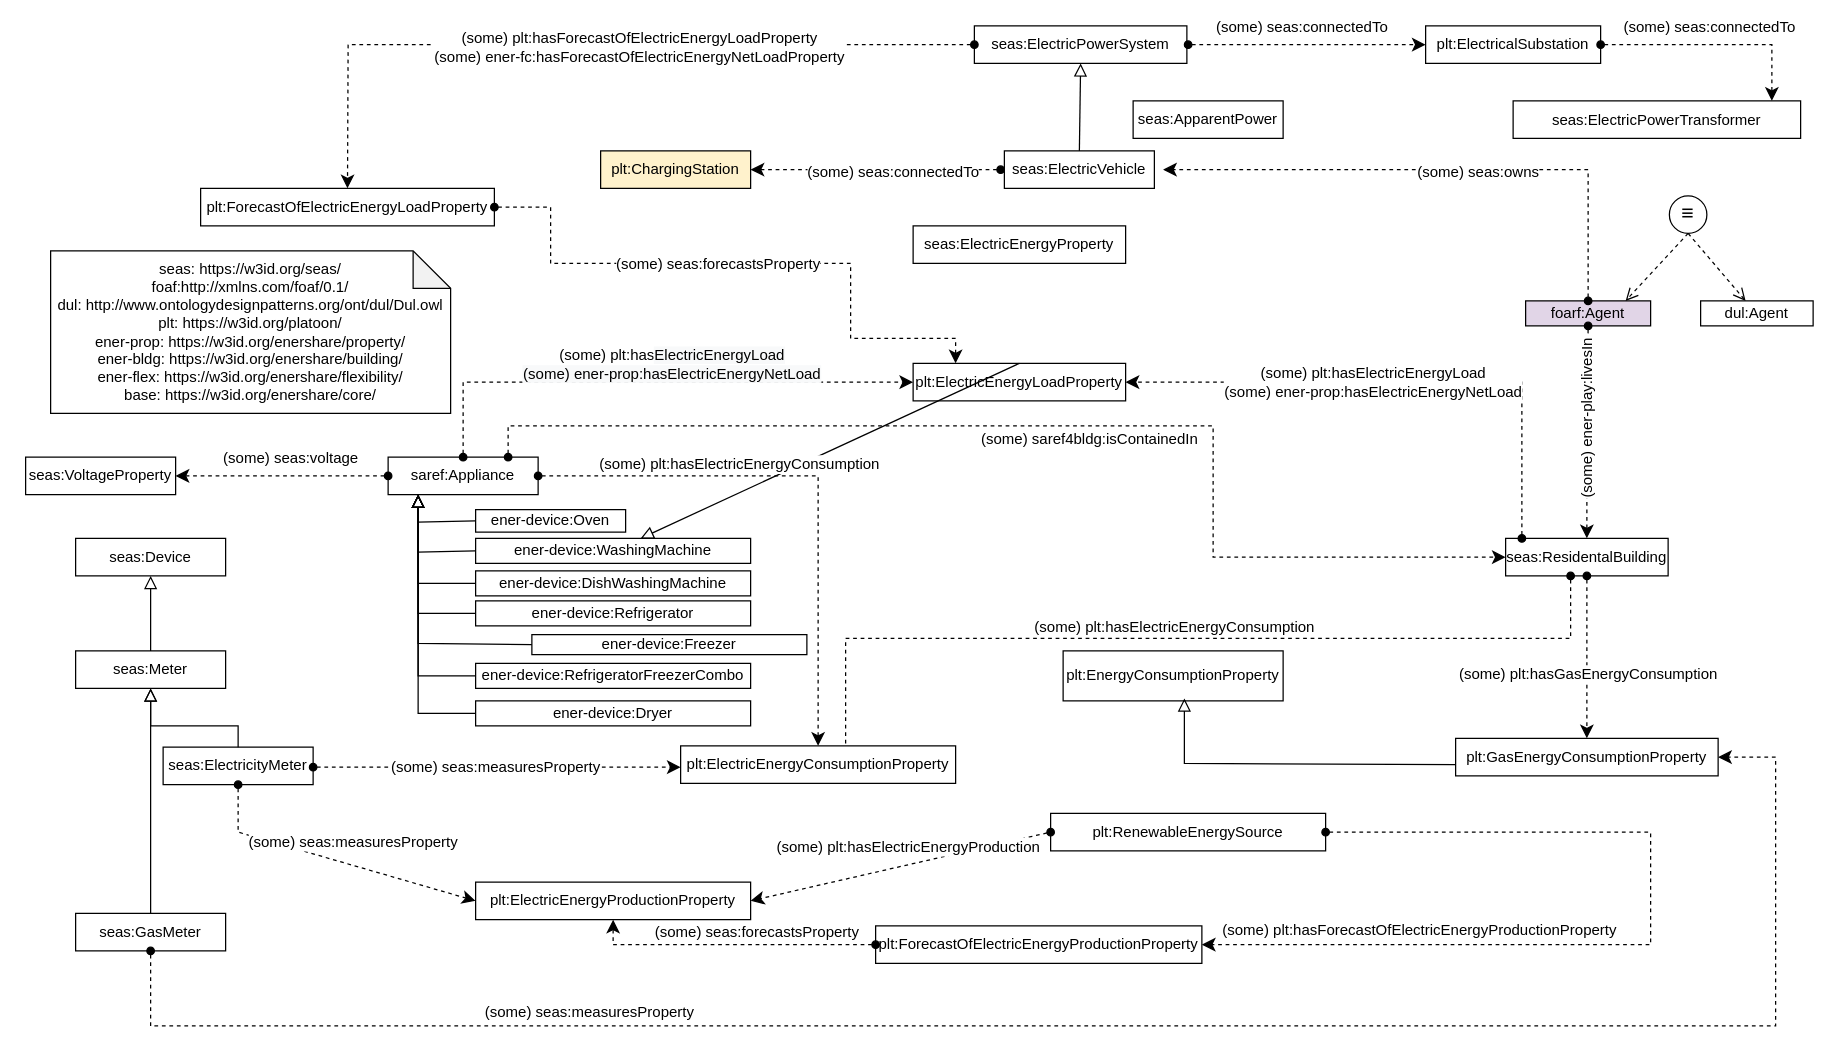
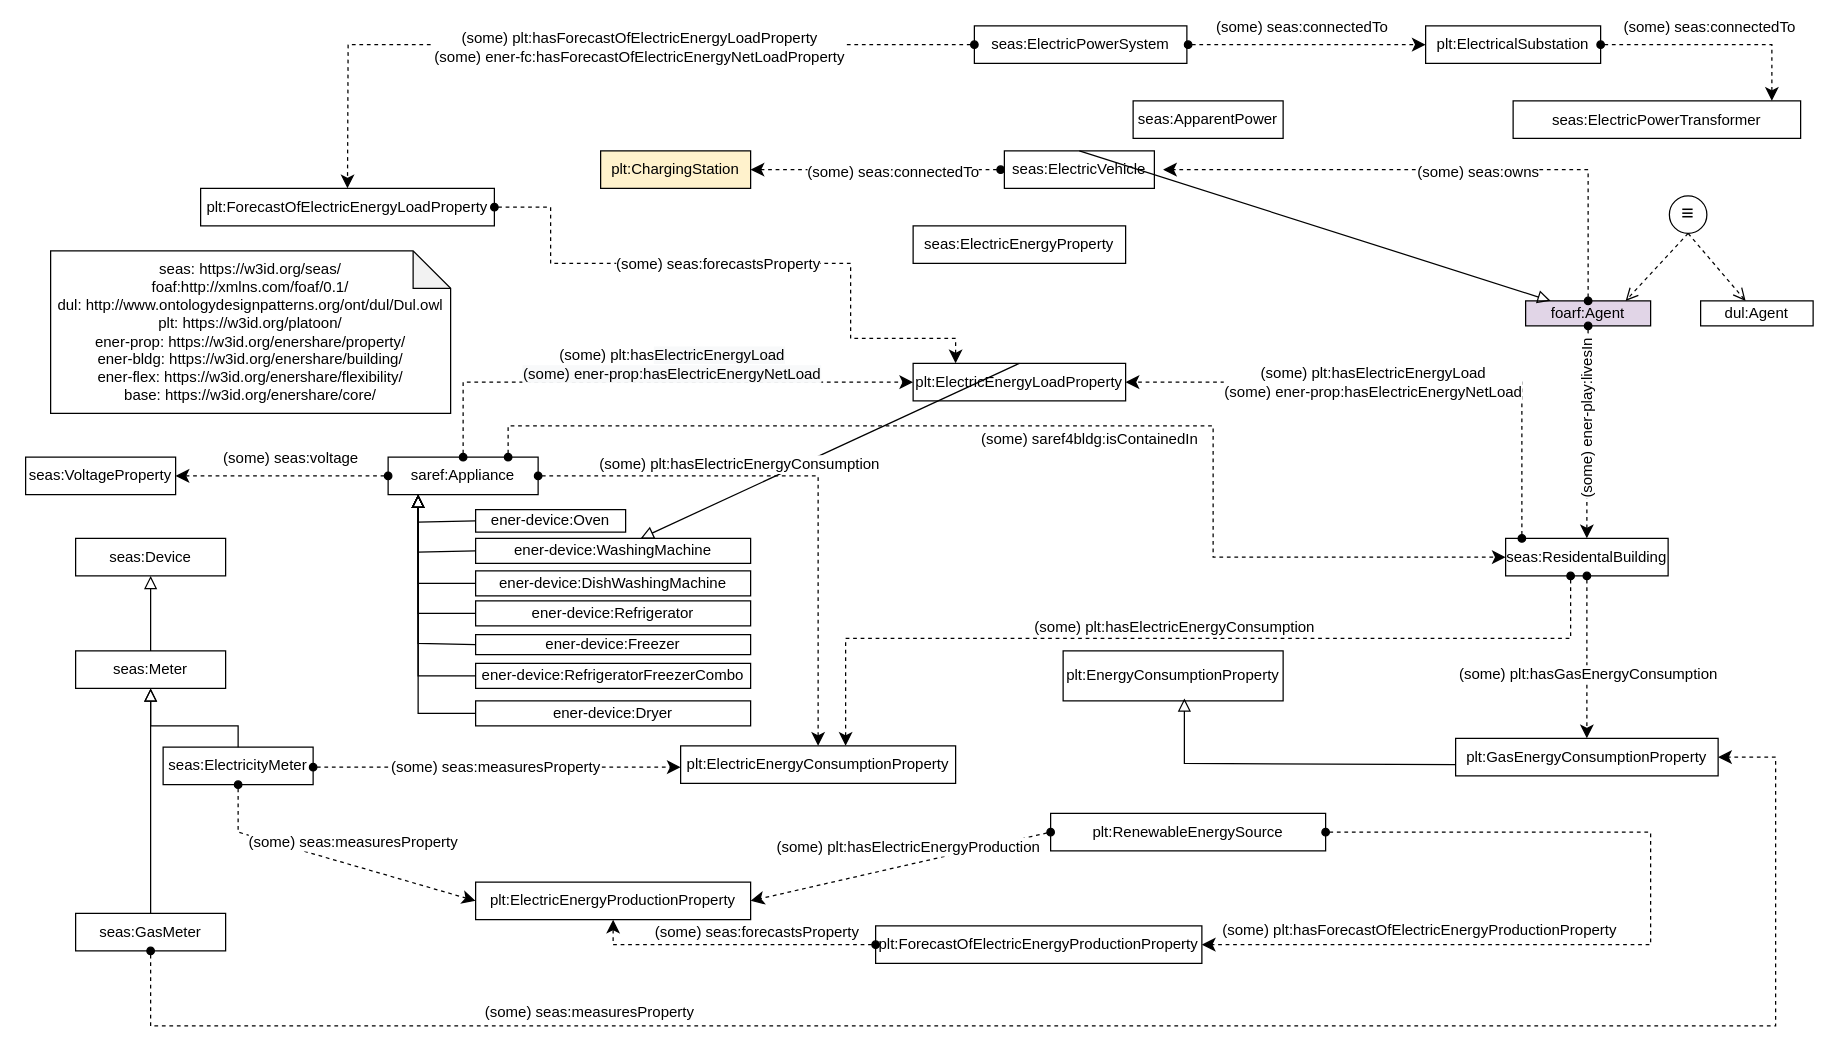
edge "seas:ElectricVehicle" -> "seas:ElectricPowerSystem": now "seas:ElectricVehicle" -> "foarf:Agent"
node "ener-device:Freezer": moved (669, 644) -> (613, 644)
edge "plt:ElectricEnergyConsumptionProperty" -> "seas:ResidentalBuilding": arrowhead none -> classic
